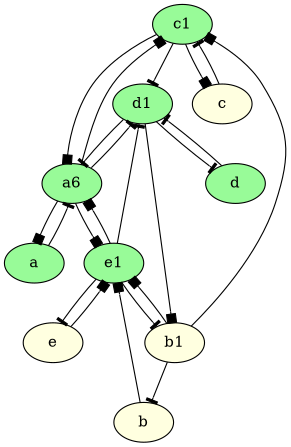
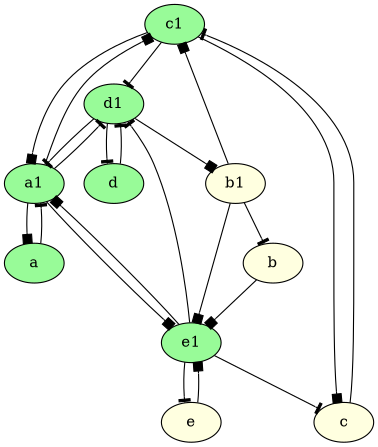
node "a6": label "a6" -> "a1"
edge "e1" -> "b1": now "e1" -> "c"
